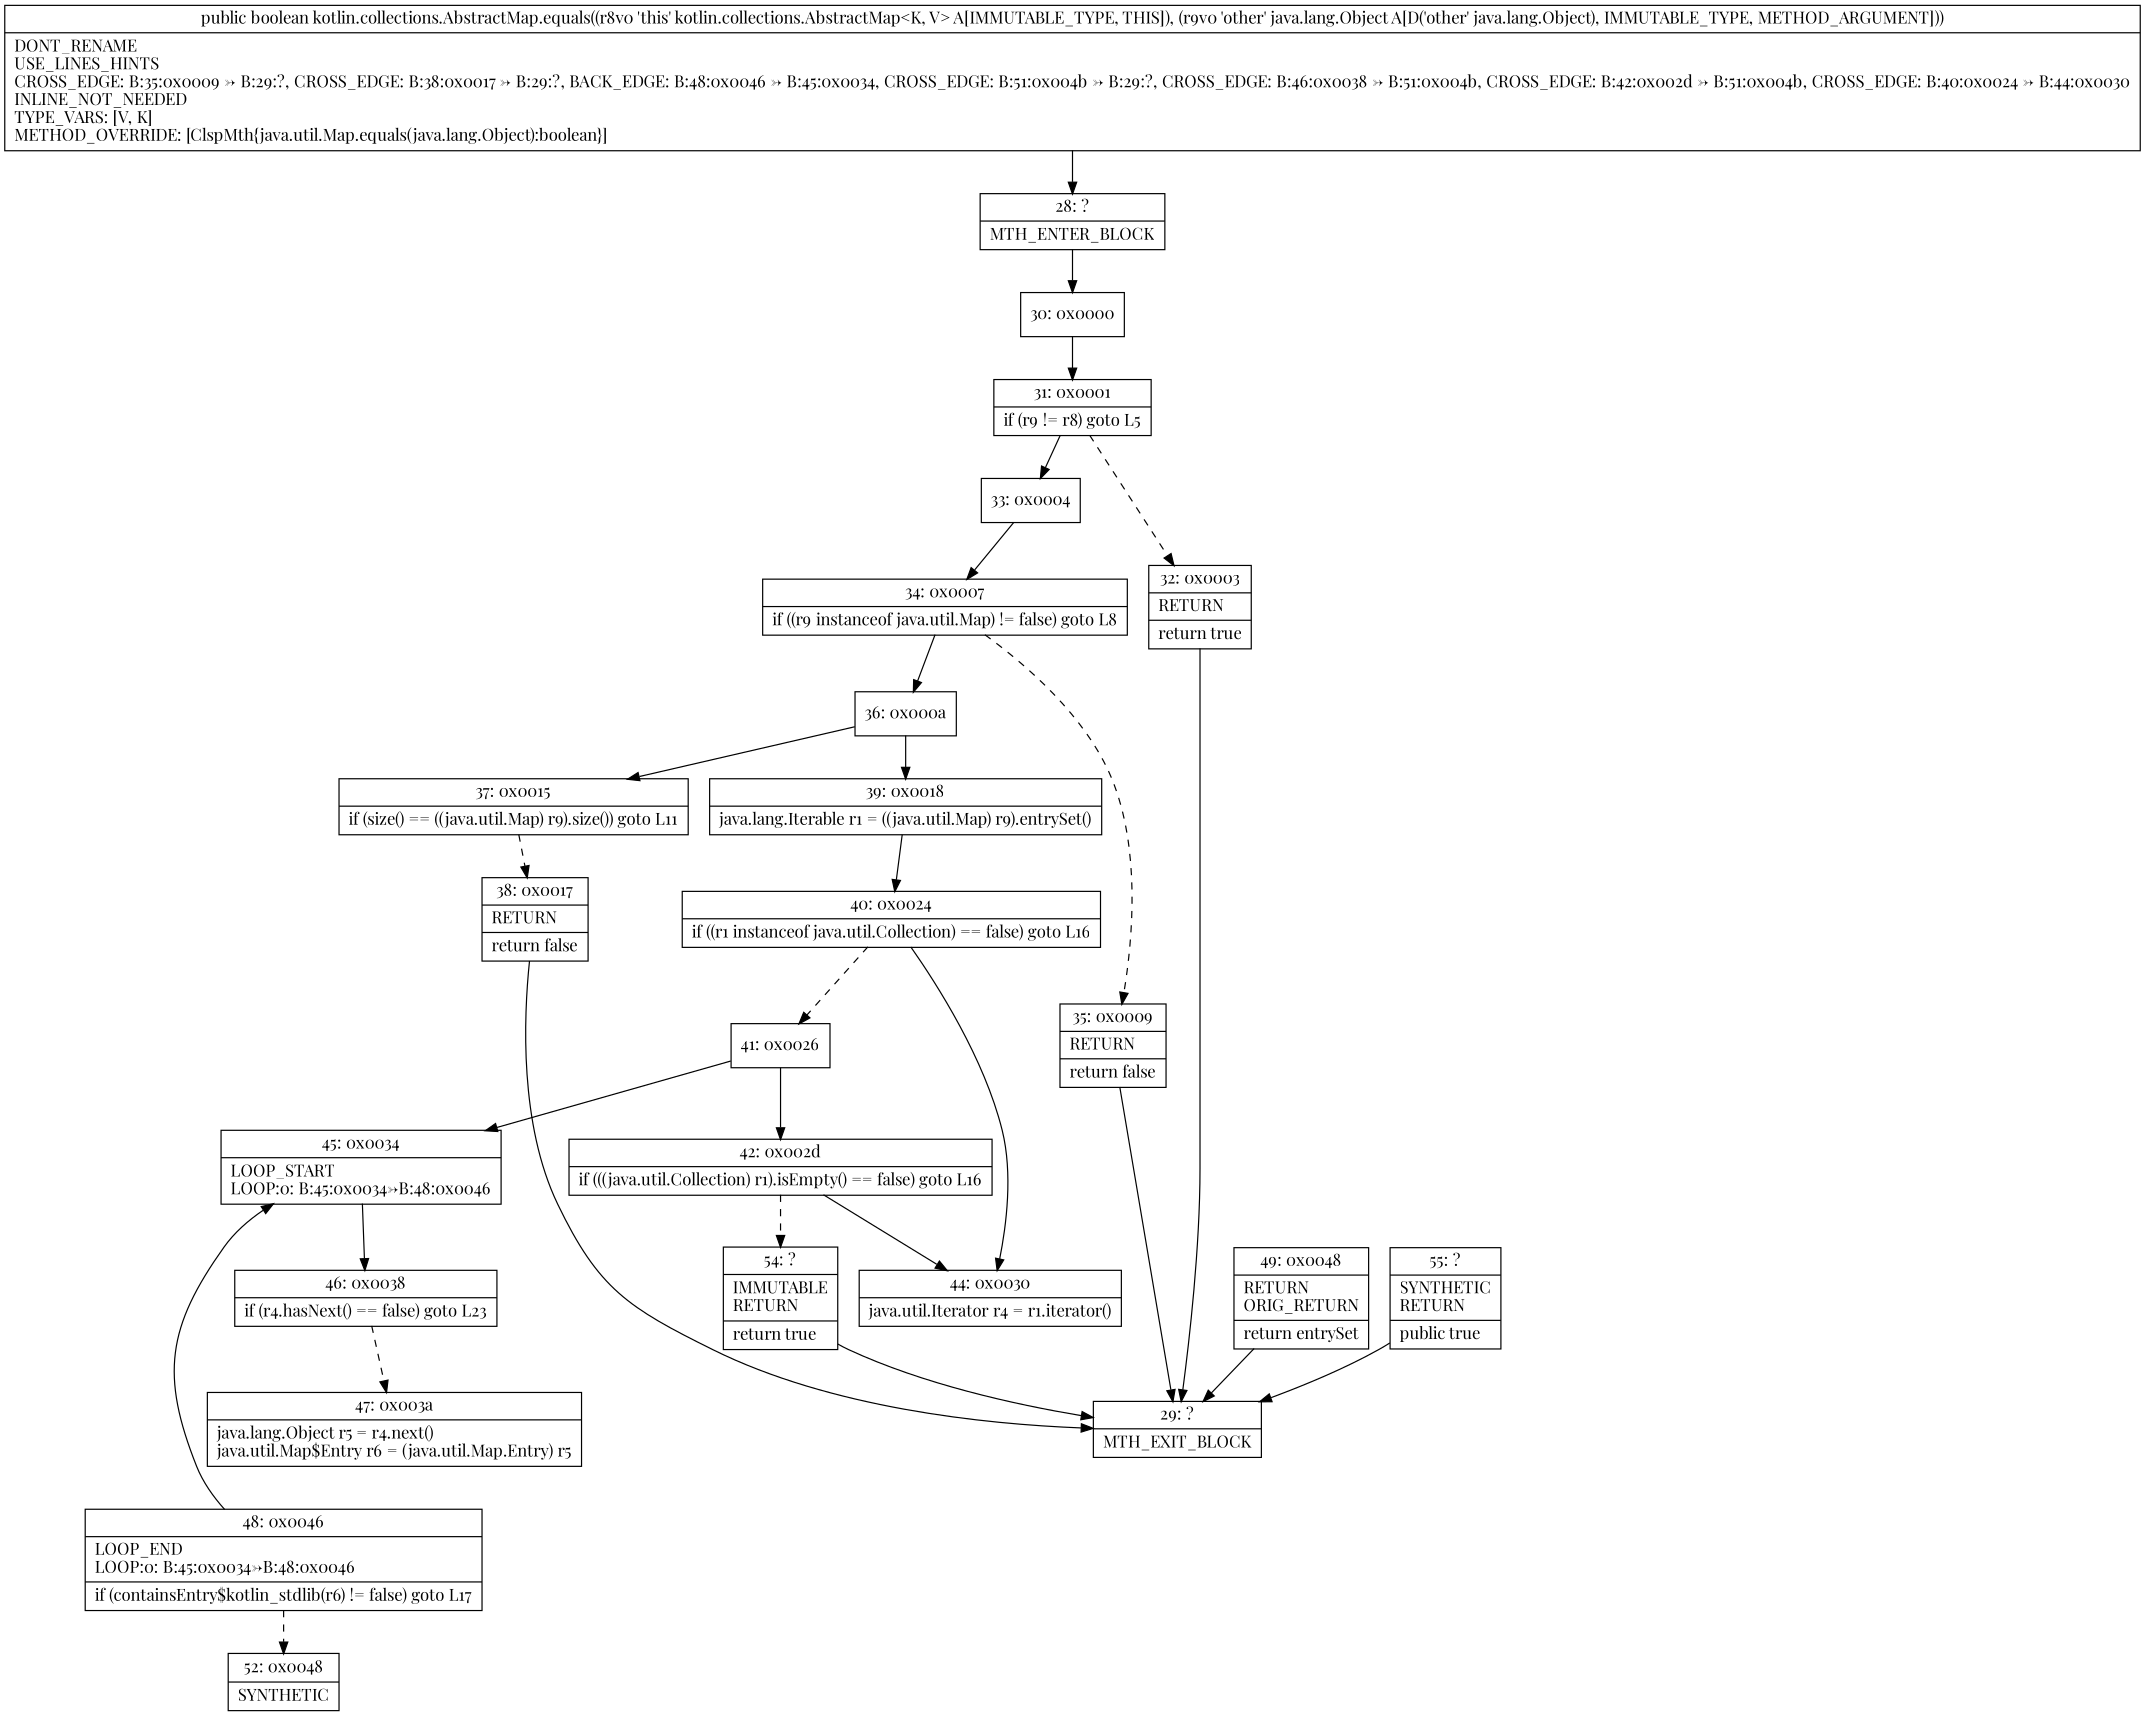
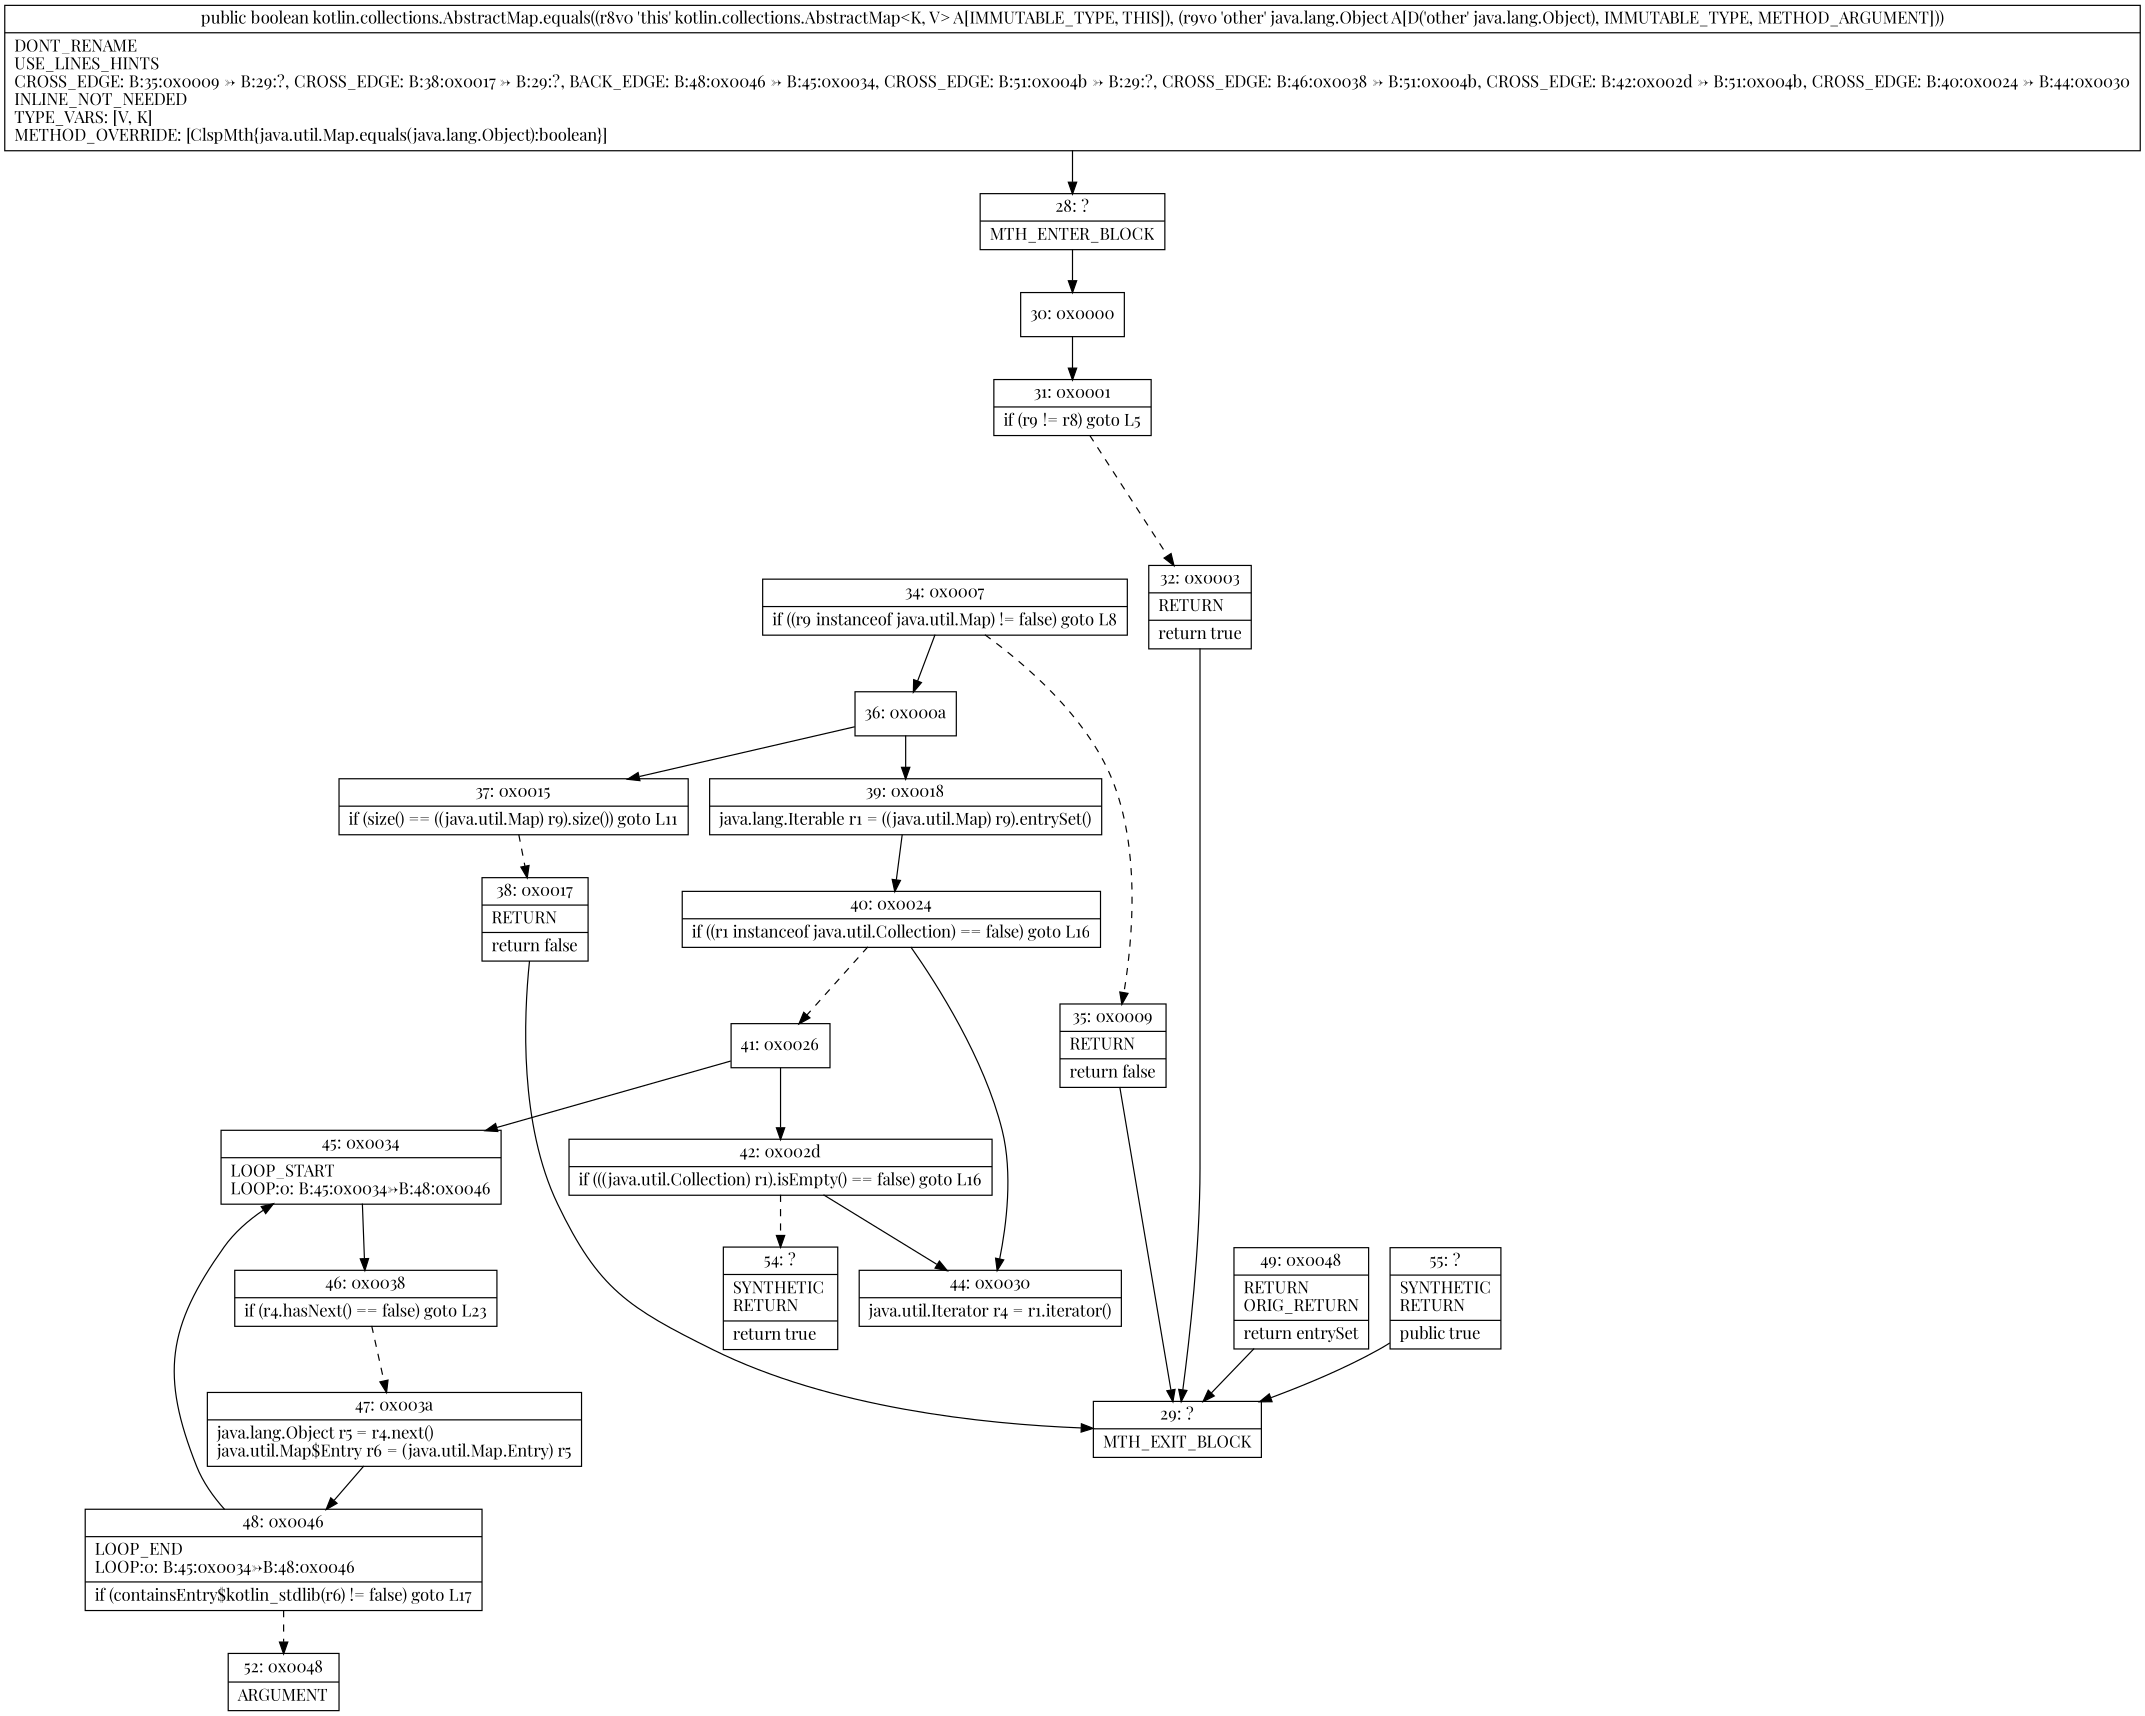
node "33: 0x0004": removed
node "54: ?": text "IMMUTABLE" -> "SYNTHETIC"
edge "54: ?" -> "29: ?": removed
edge "47: 0x003a" -> "48: 0x0046": added
node "52: 0x0048": text "SYNTHETIC" -> "ARGUMENT"
